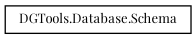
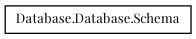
node "DGTools.Database.Schema": label "DGTools.Database.Schema" -> "Database.Database.Schema"
